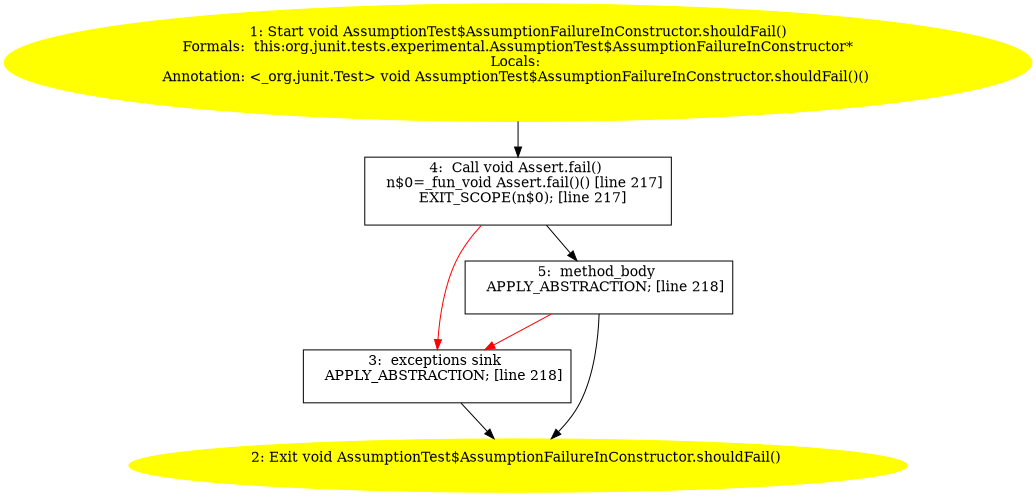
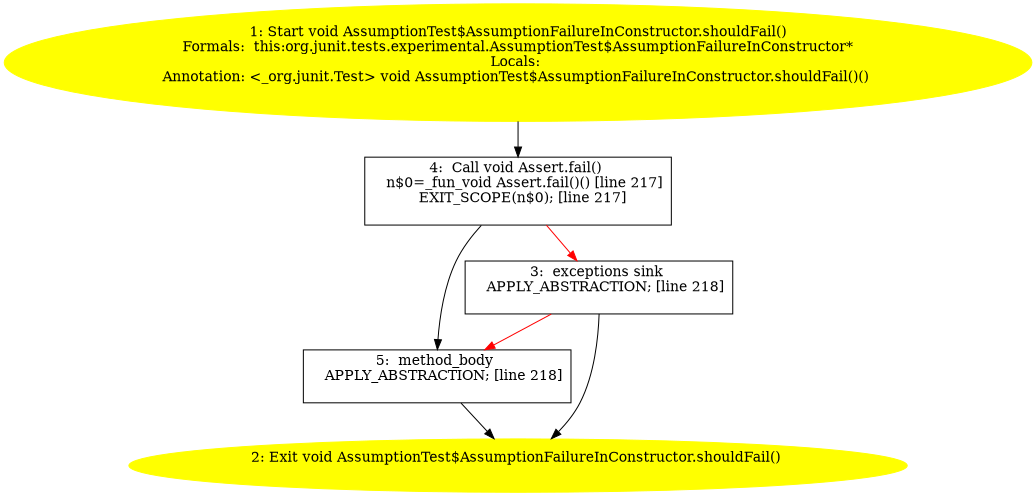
edge "5:  method_body APPLY_ABSTRACTION; [line 218]" -> "3:  exceptions sink APPLY_ABSTRACTION; [line 218]": reversed
